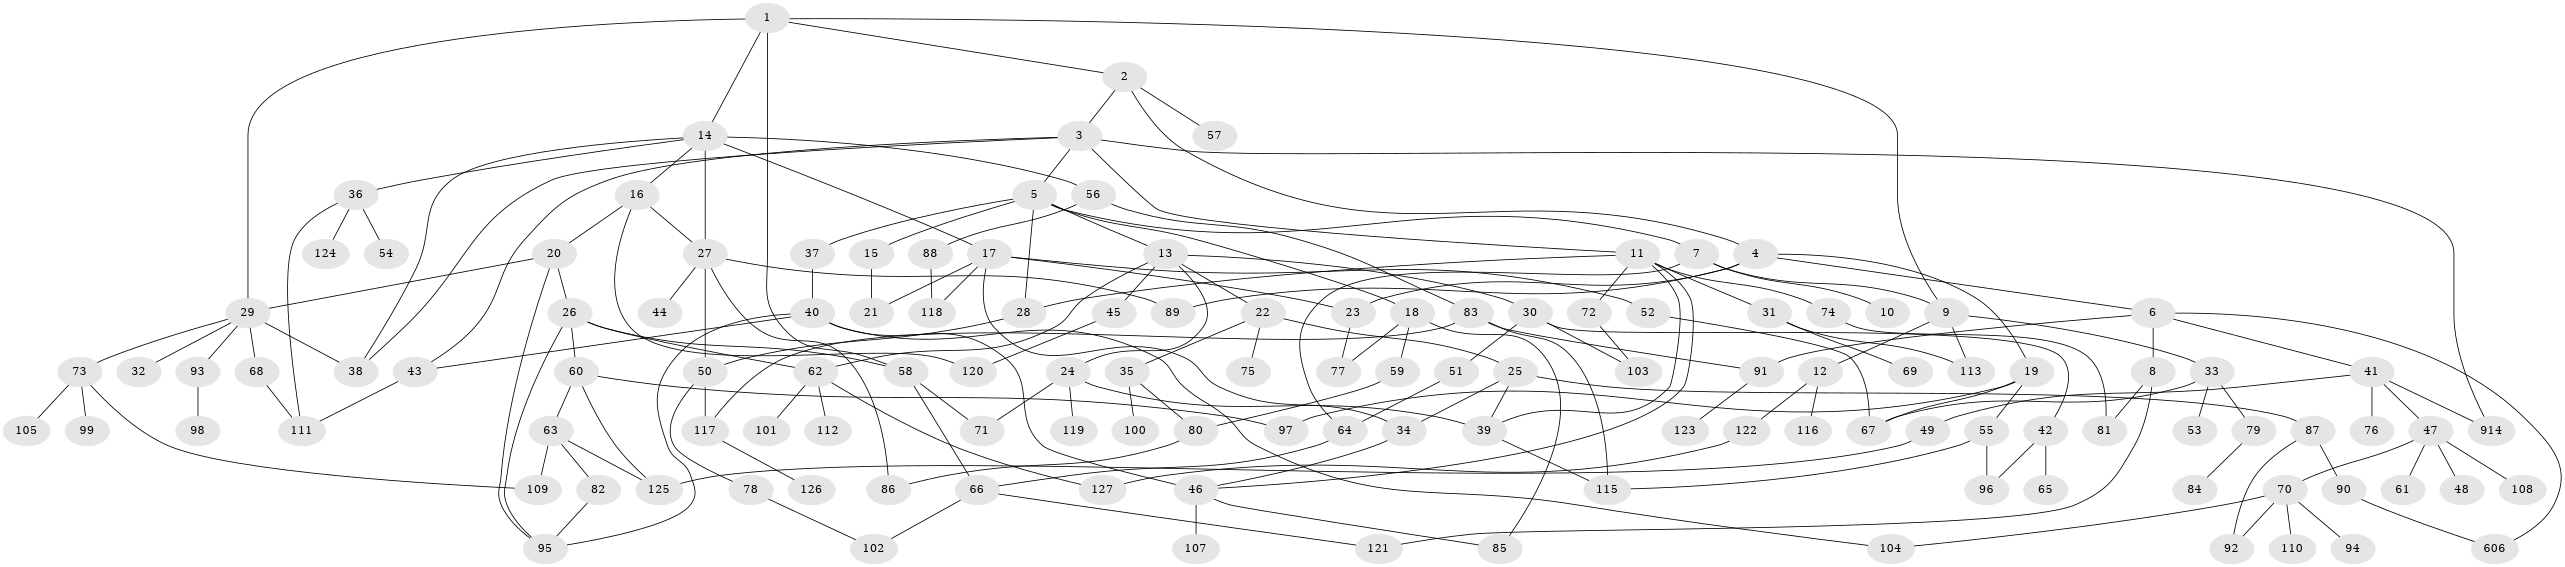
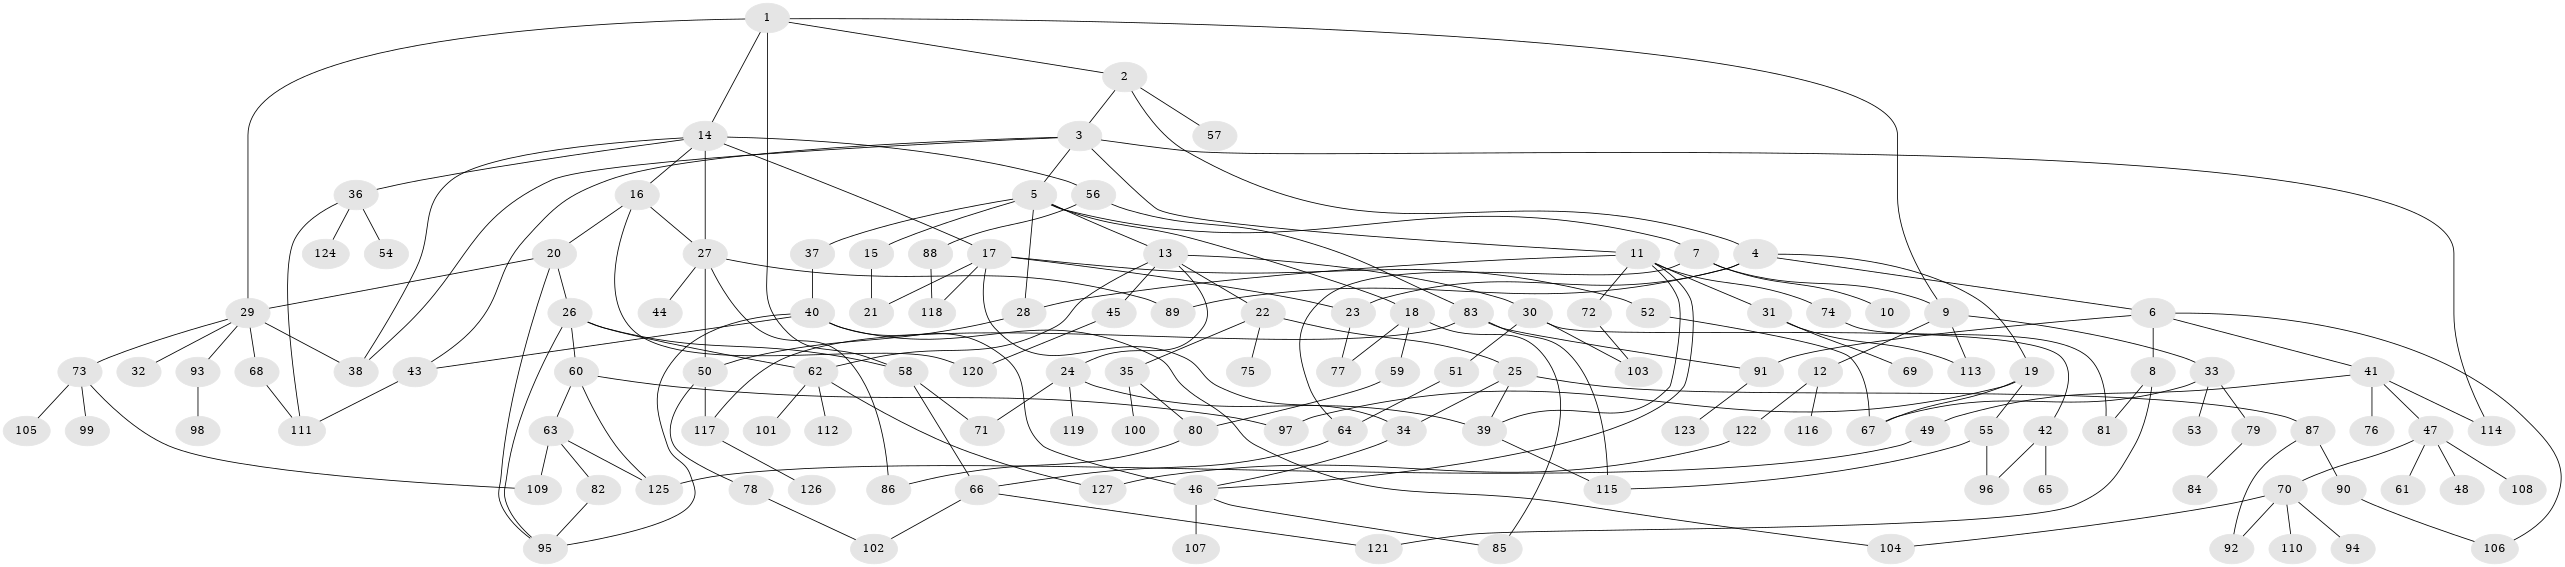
node "914": label "914" -> "114"
node "606": label "606" -> "106"
